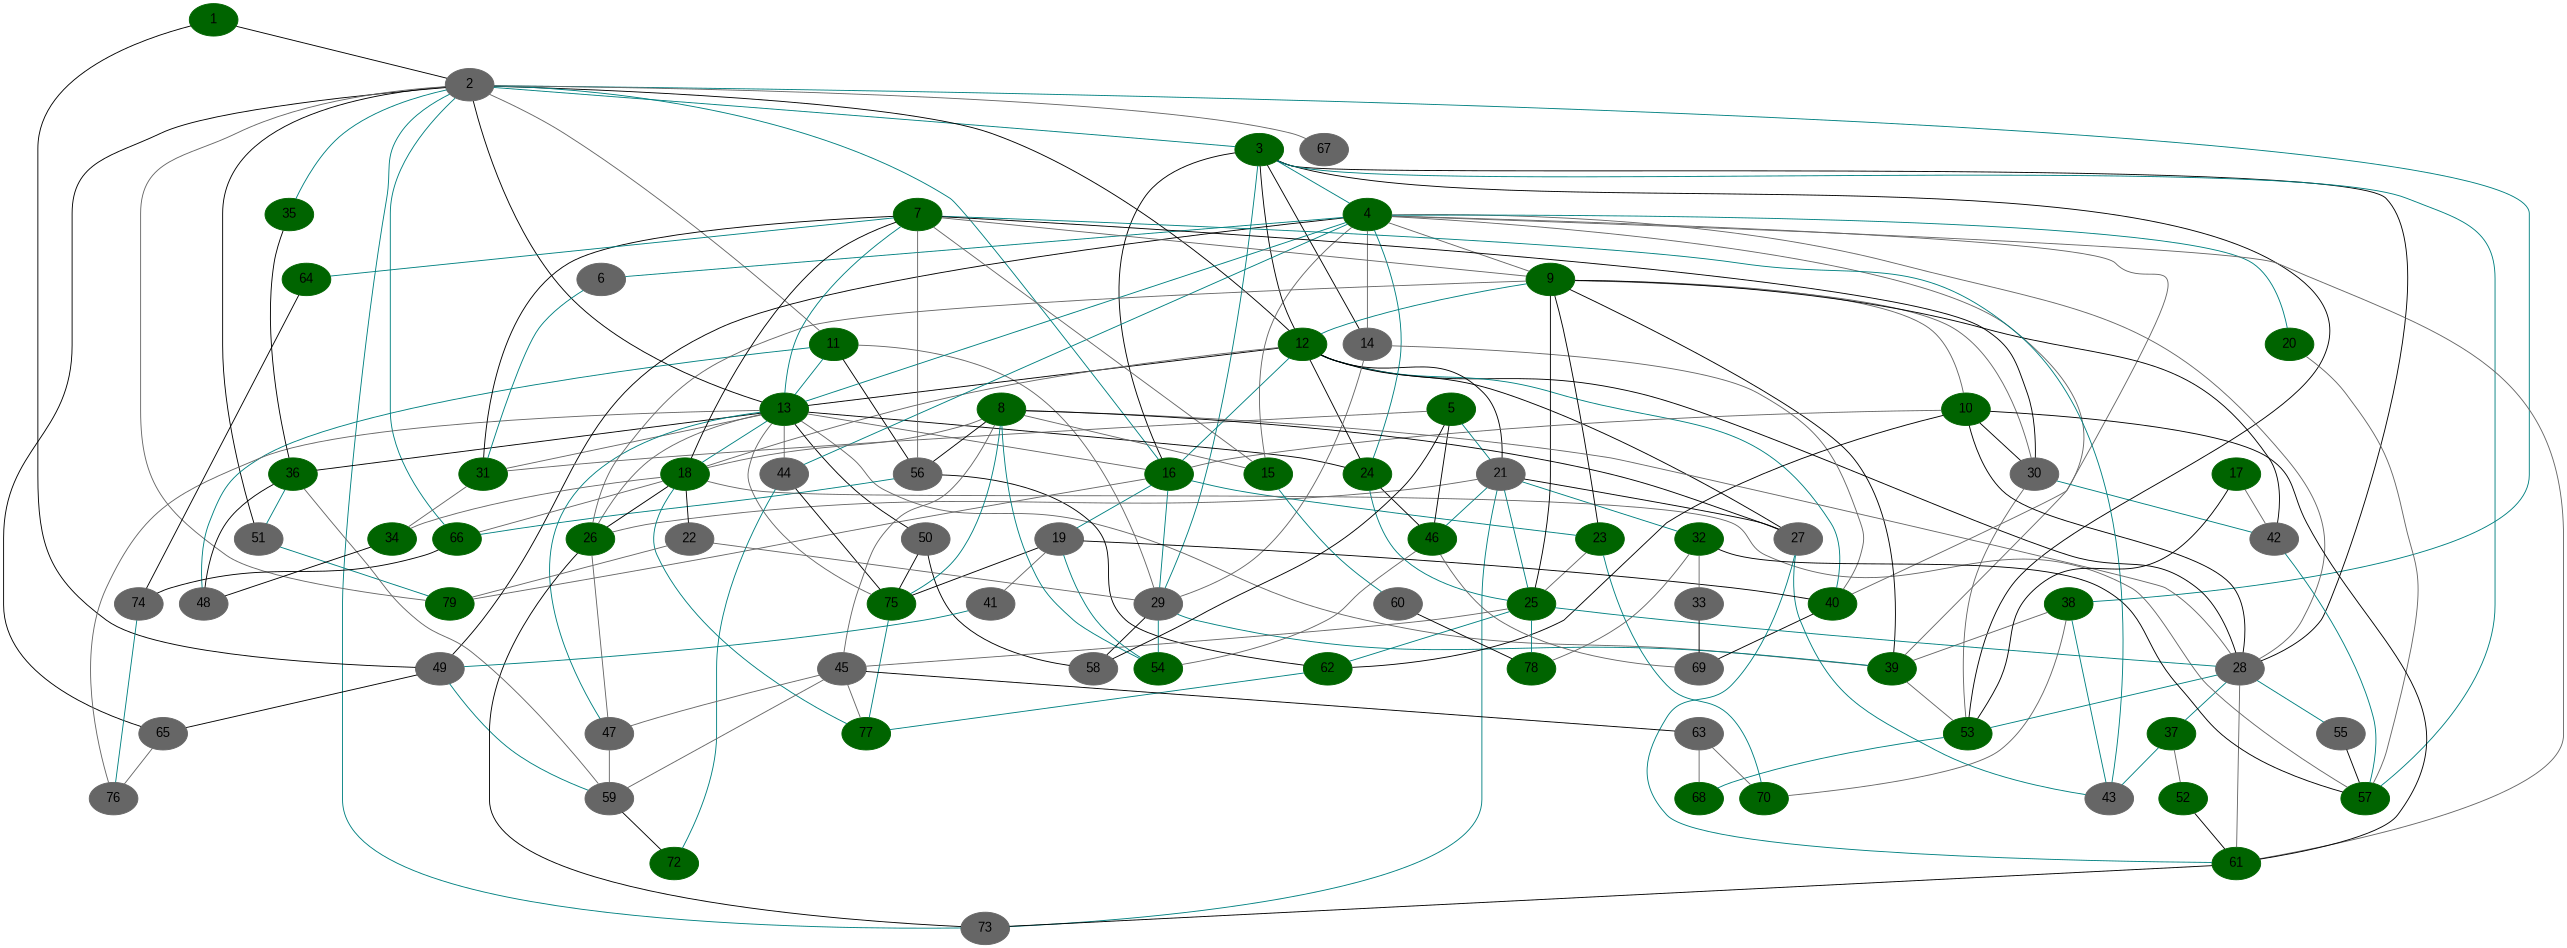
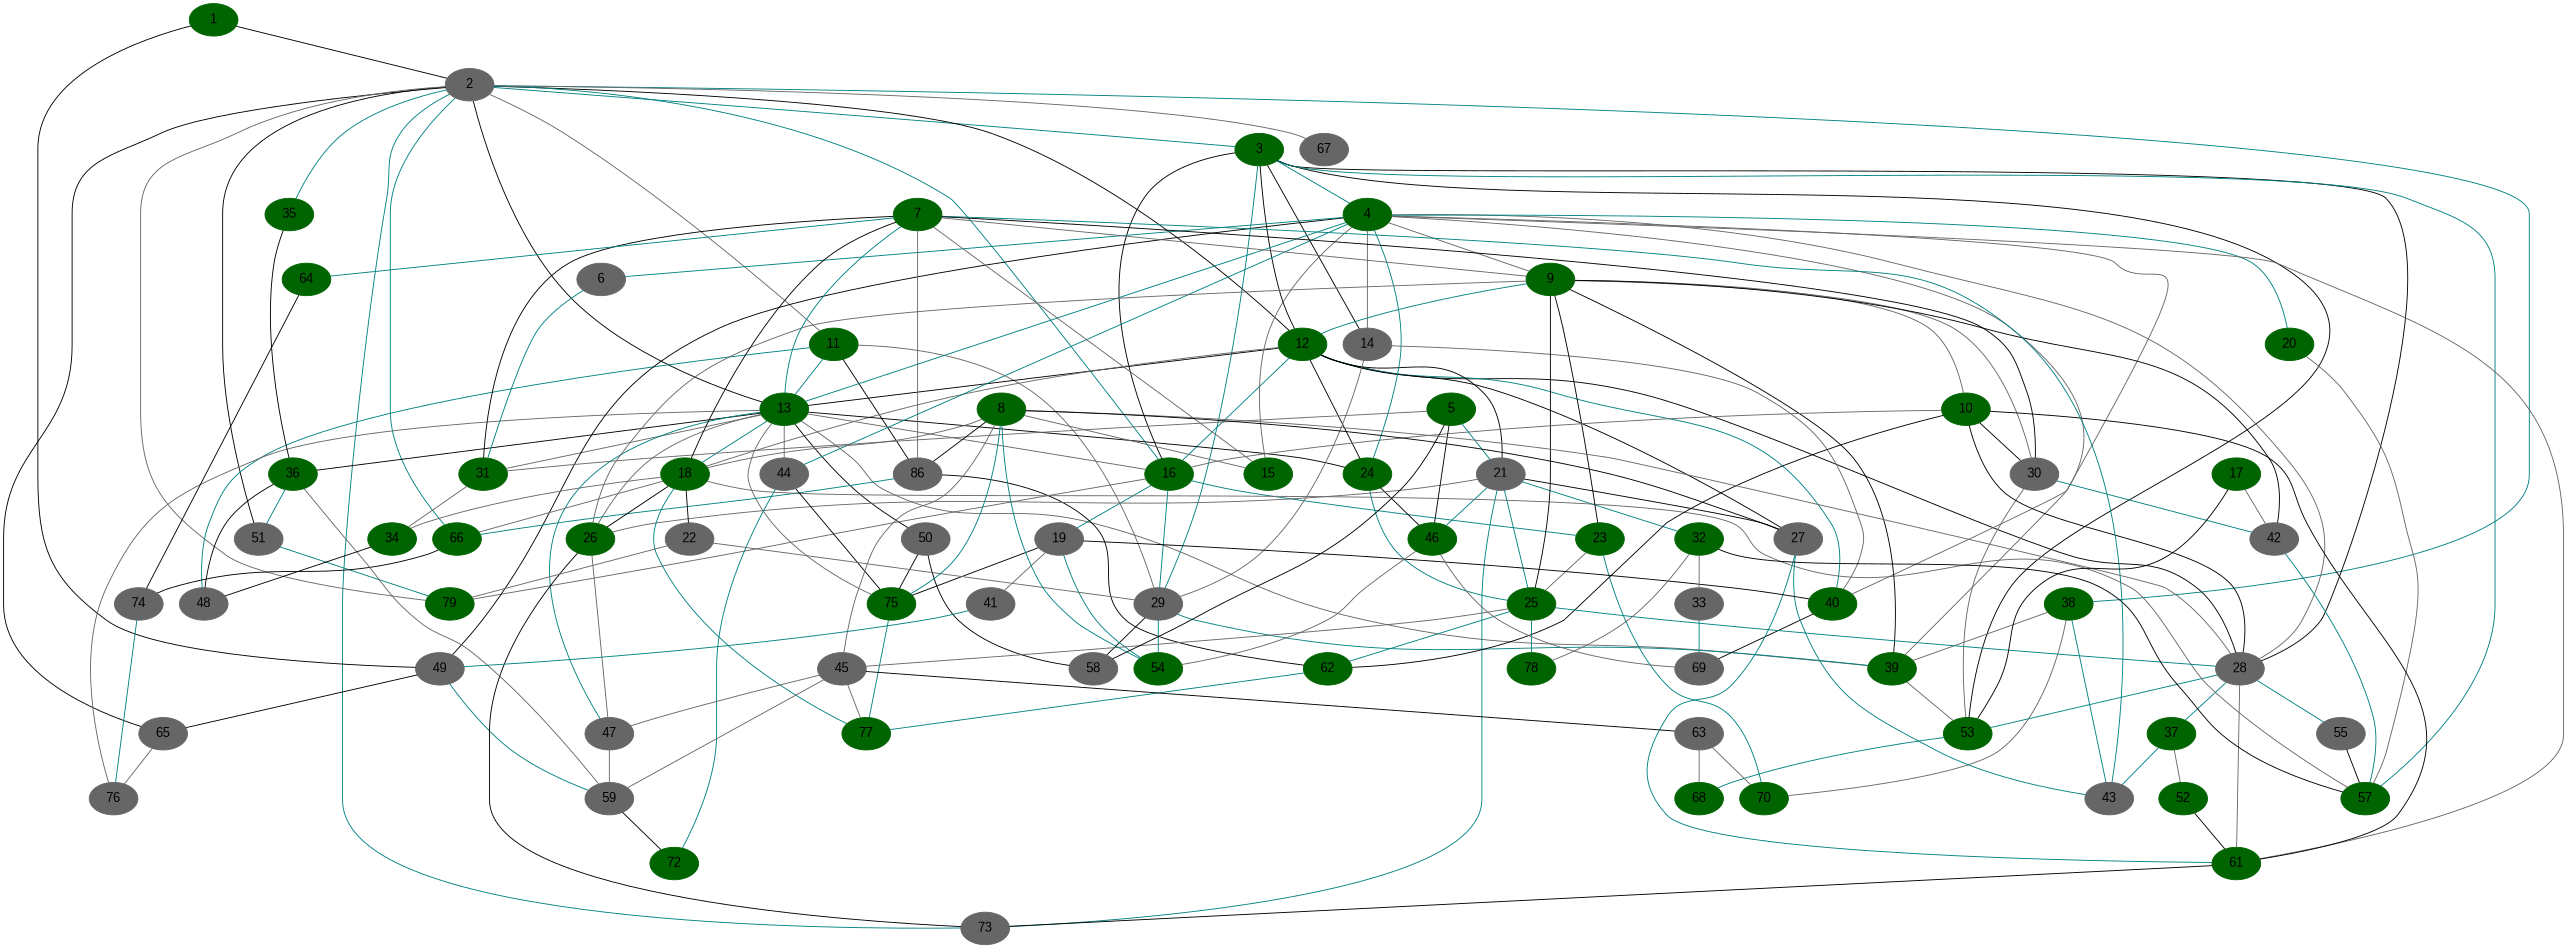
node "56": label "56" -> "86"
node "60": removed
edge "33" -- "69": color black -> teal
